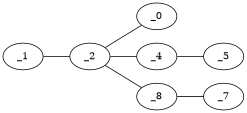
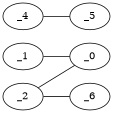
edge "_1" -- "_2": now "_1" -- "_0"
edge "_2" -- "_4": removed
node "_8": label "_8" -> "_6"
node "_7": removed
